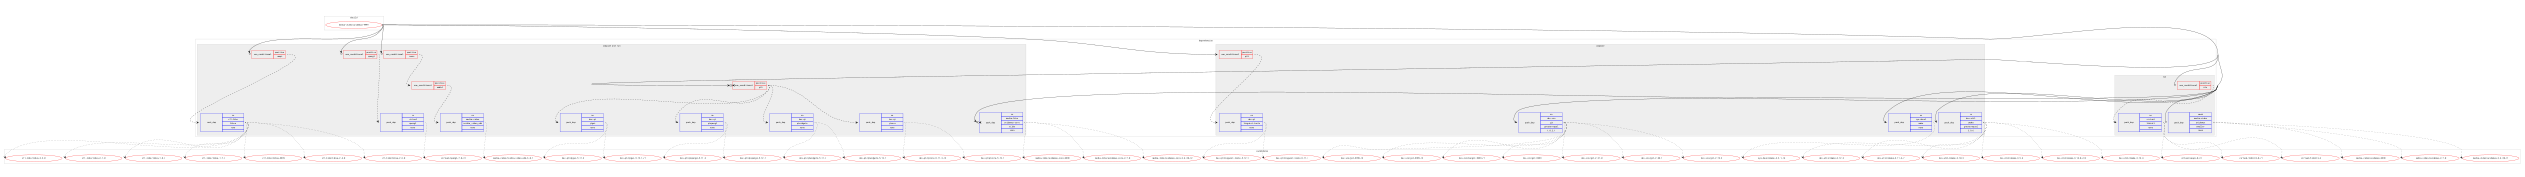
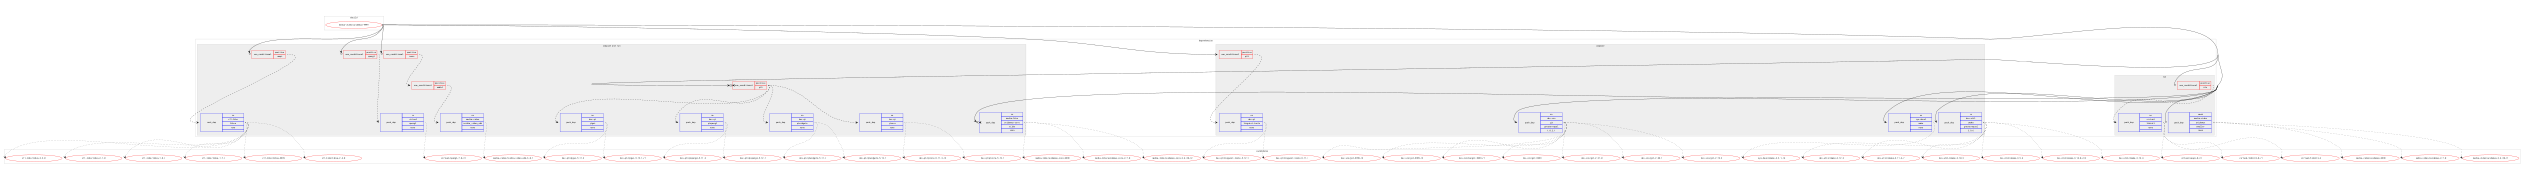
node "x11-libs/libva-2.3.0": removed
